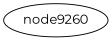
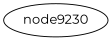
node "node9260": label "node9260" -> "node9230"
